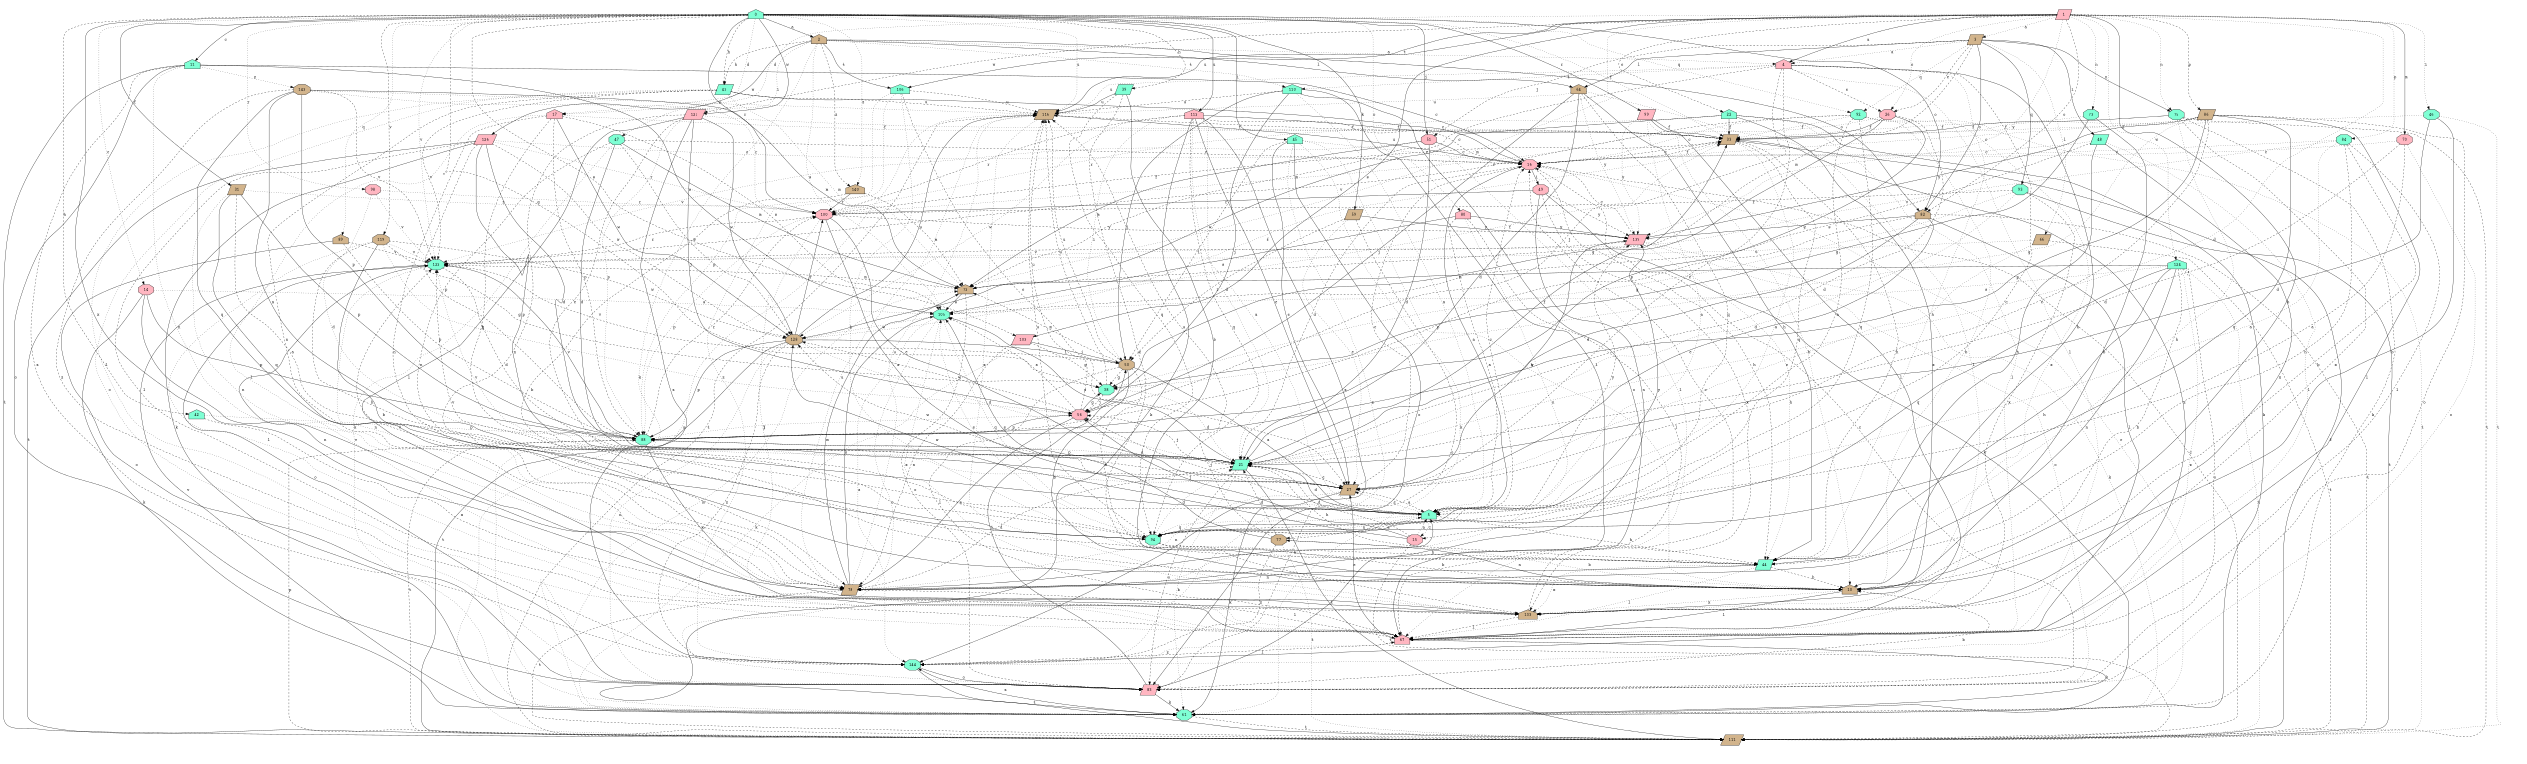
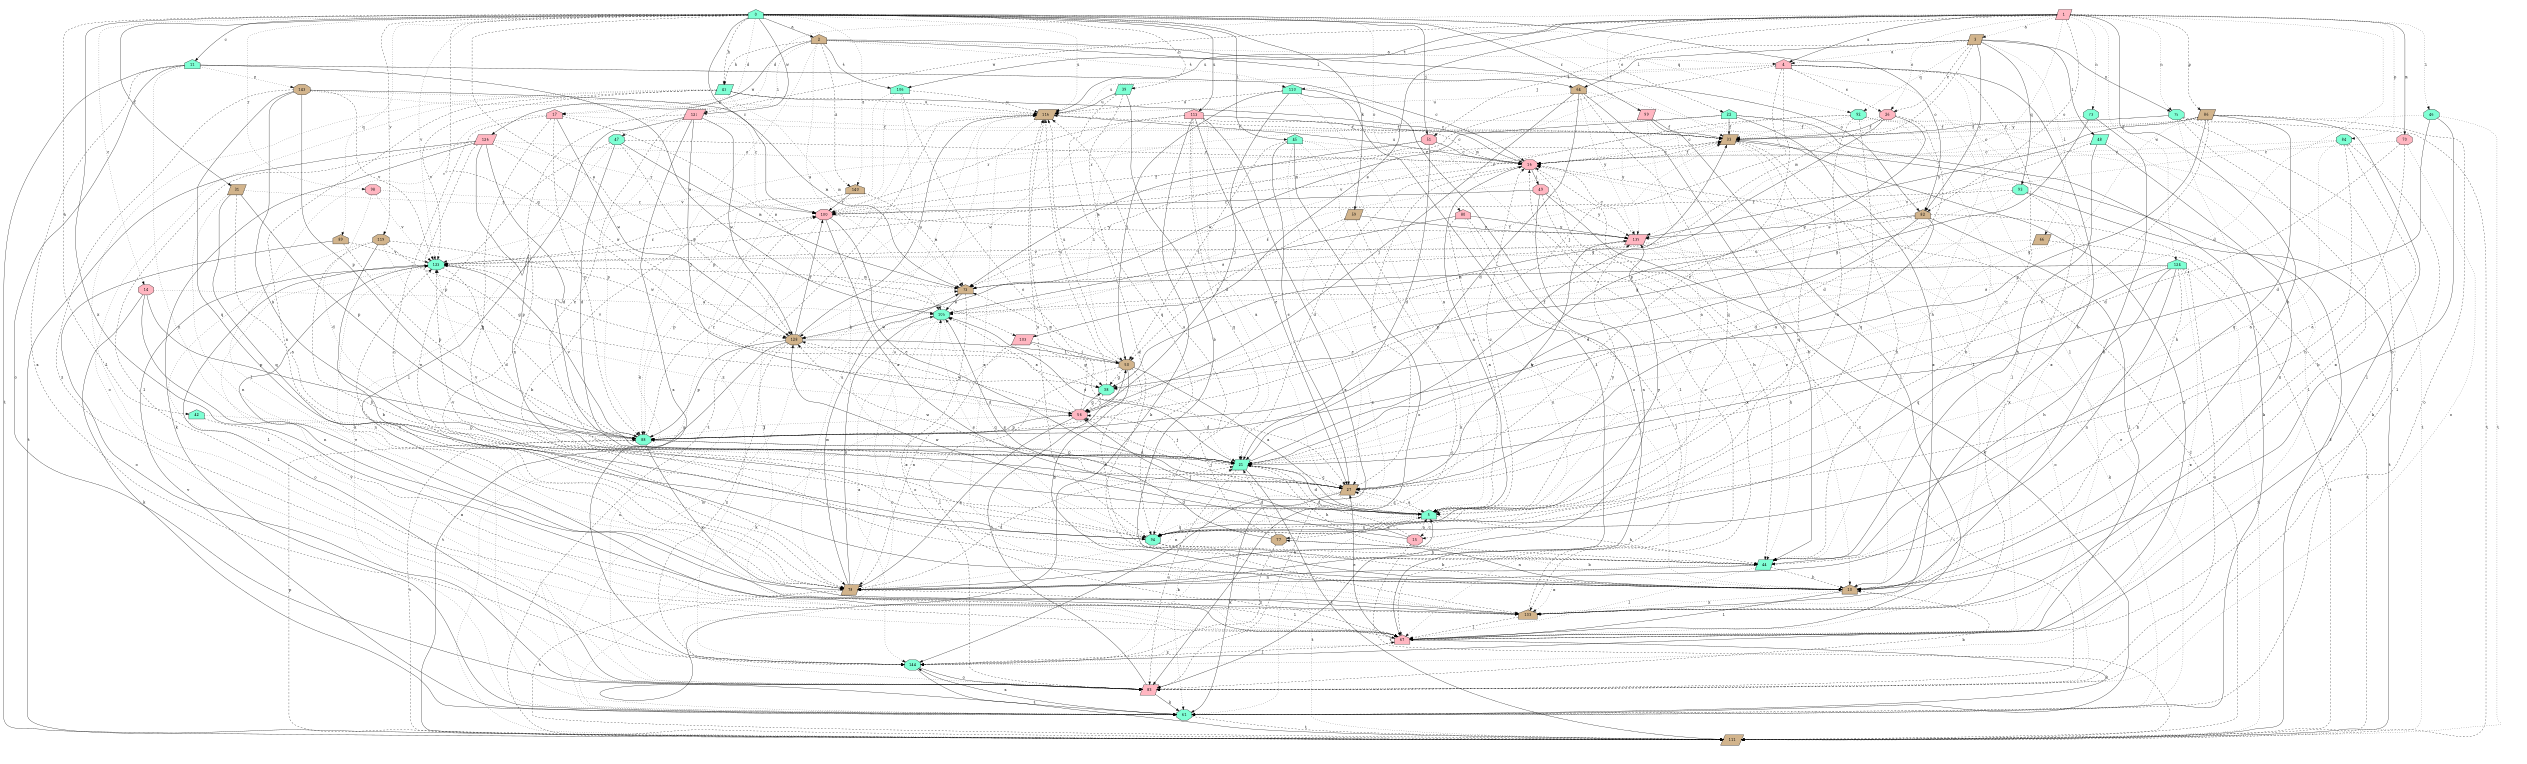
edge "119" -> "122": now "83" -> "122"
